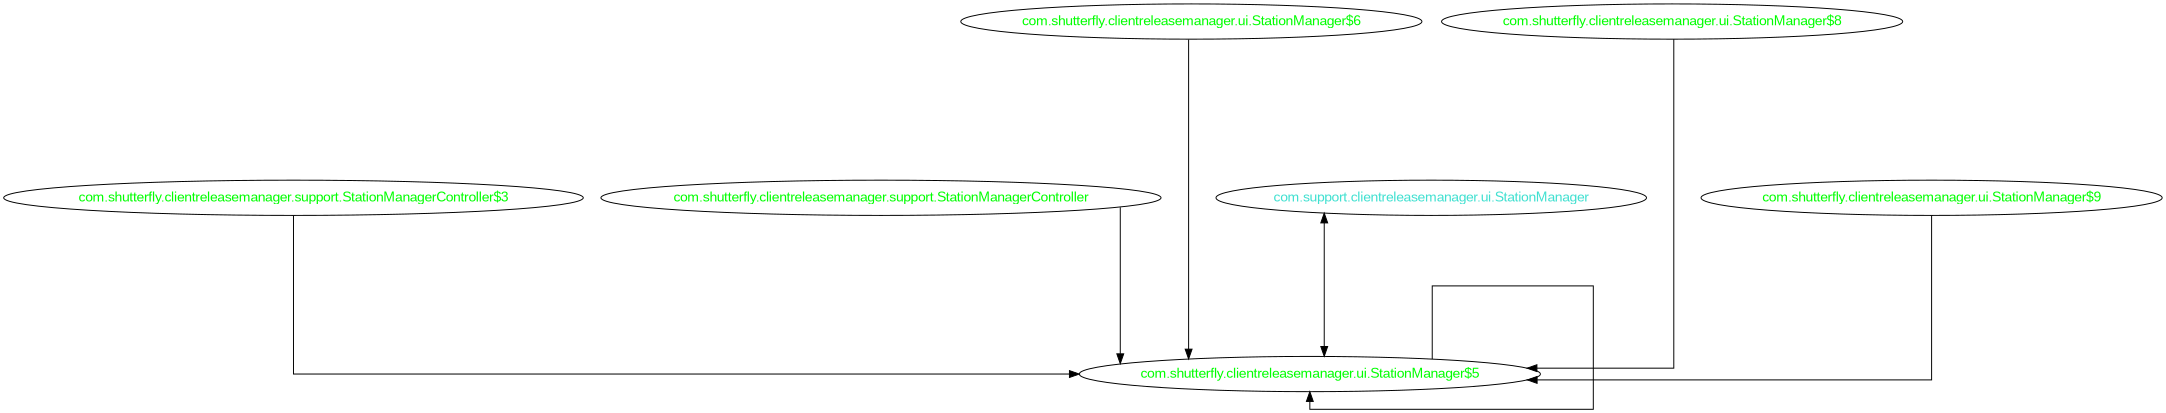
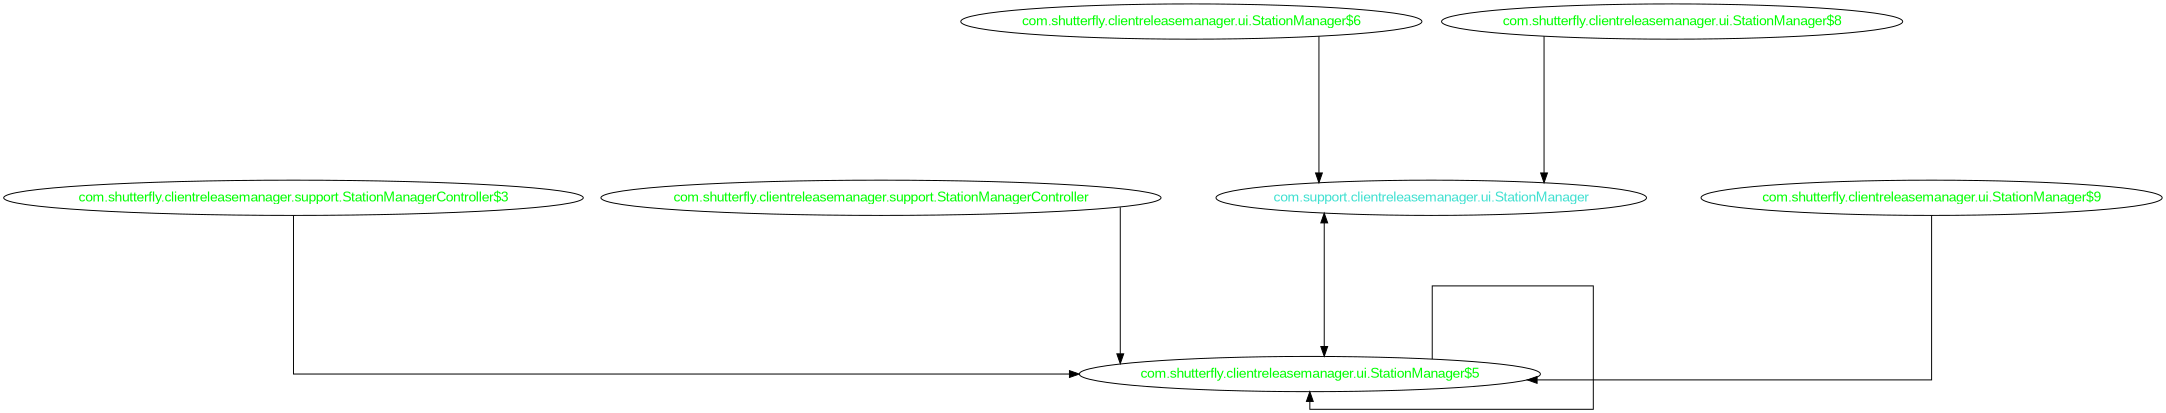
edge "com.shutterfly.clientreleasemanager.ui.StationManager$6" -> "com.shutterfly.clientreleasemanager.ui.StationManager$5": now "com.shutterfly.clientreleasemanager.ui.StationManager$6" -> "com.support.clientreleasemanager.ui.StationManager"
edge "com.shutterfly.clientreleasemanager.ui.StationManager$8" -> "com.shutterfly.clientreleasemanager.ui.StationManager$5": now "com.shutterfly.clientreleasemanager.ui.StationManager$8" -> "com.support.clientreleasemanager.ui.StationManager"
